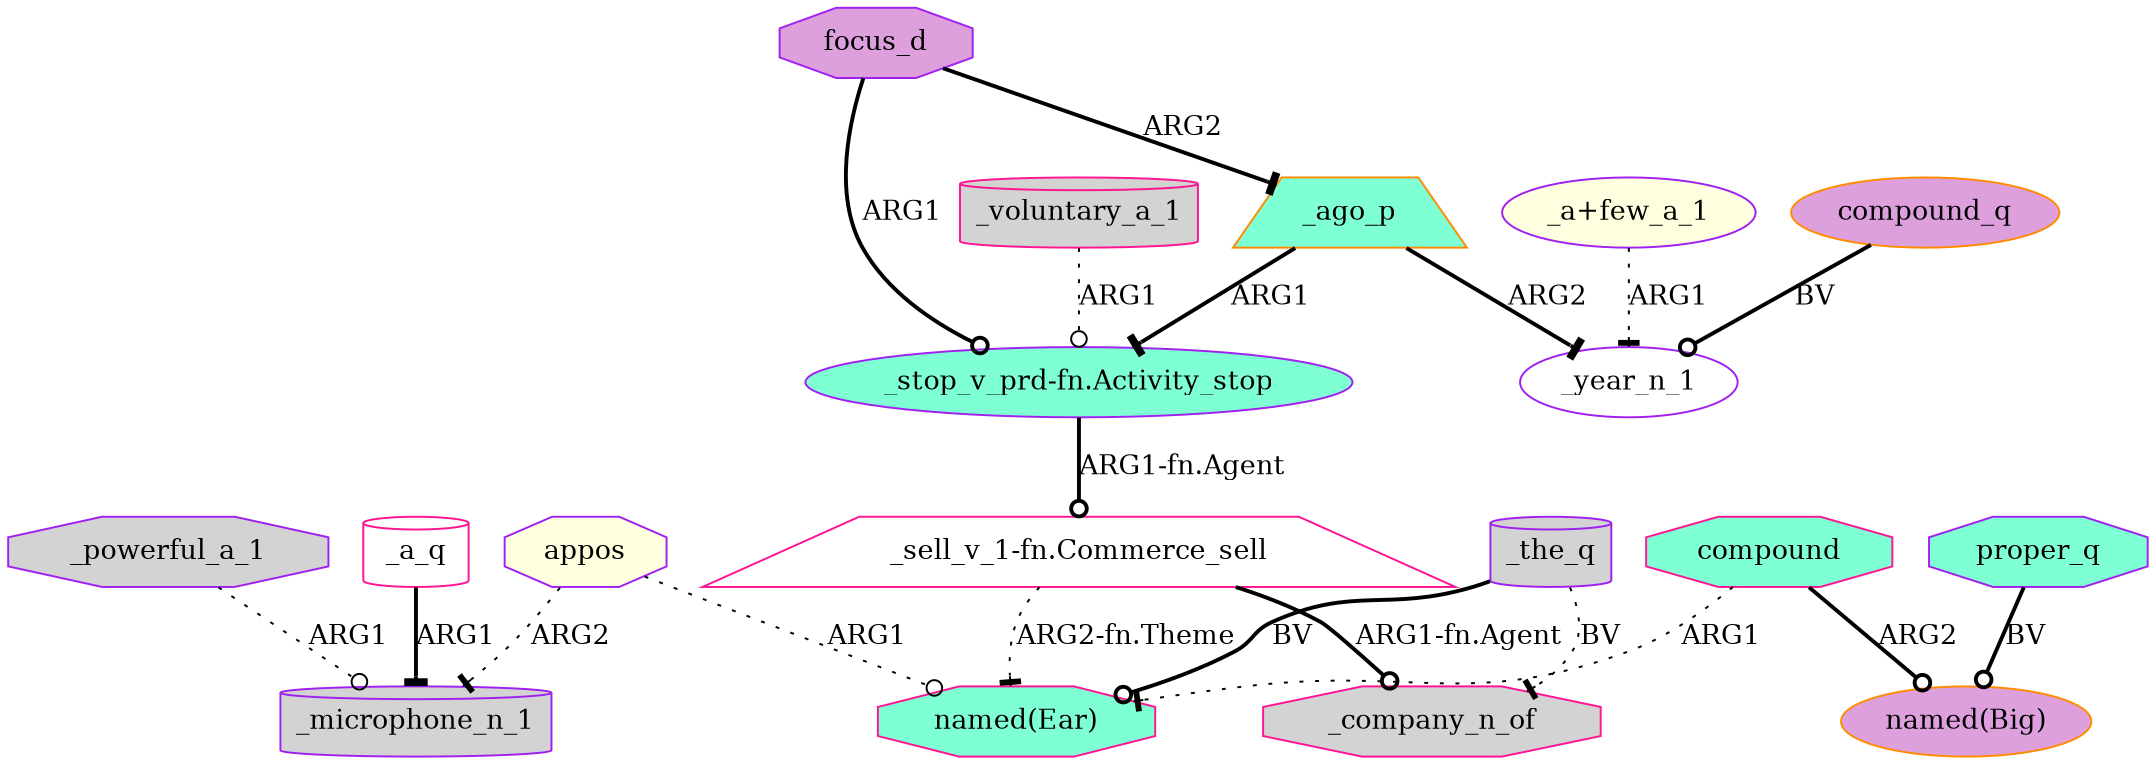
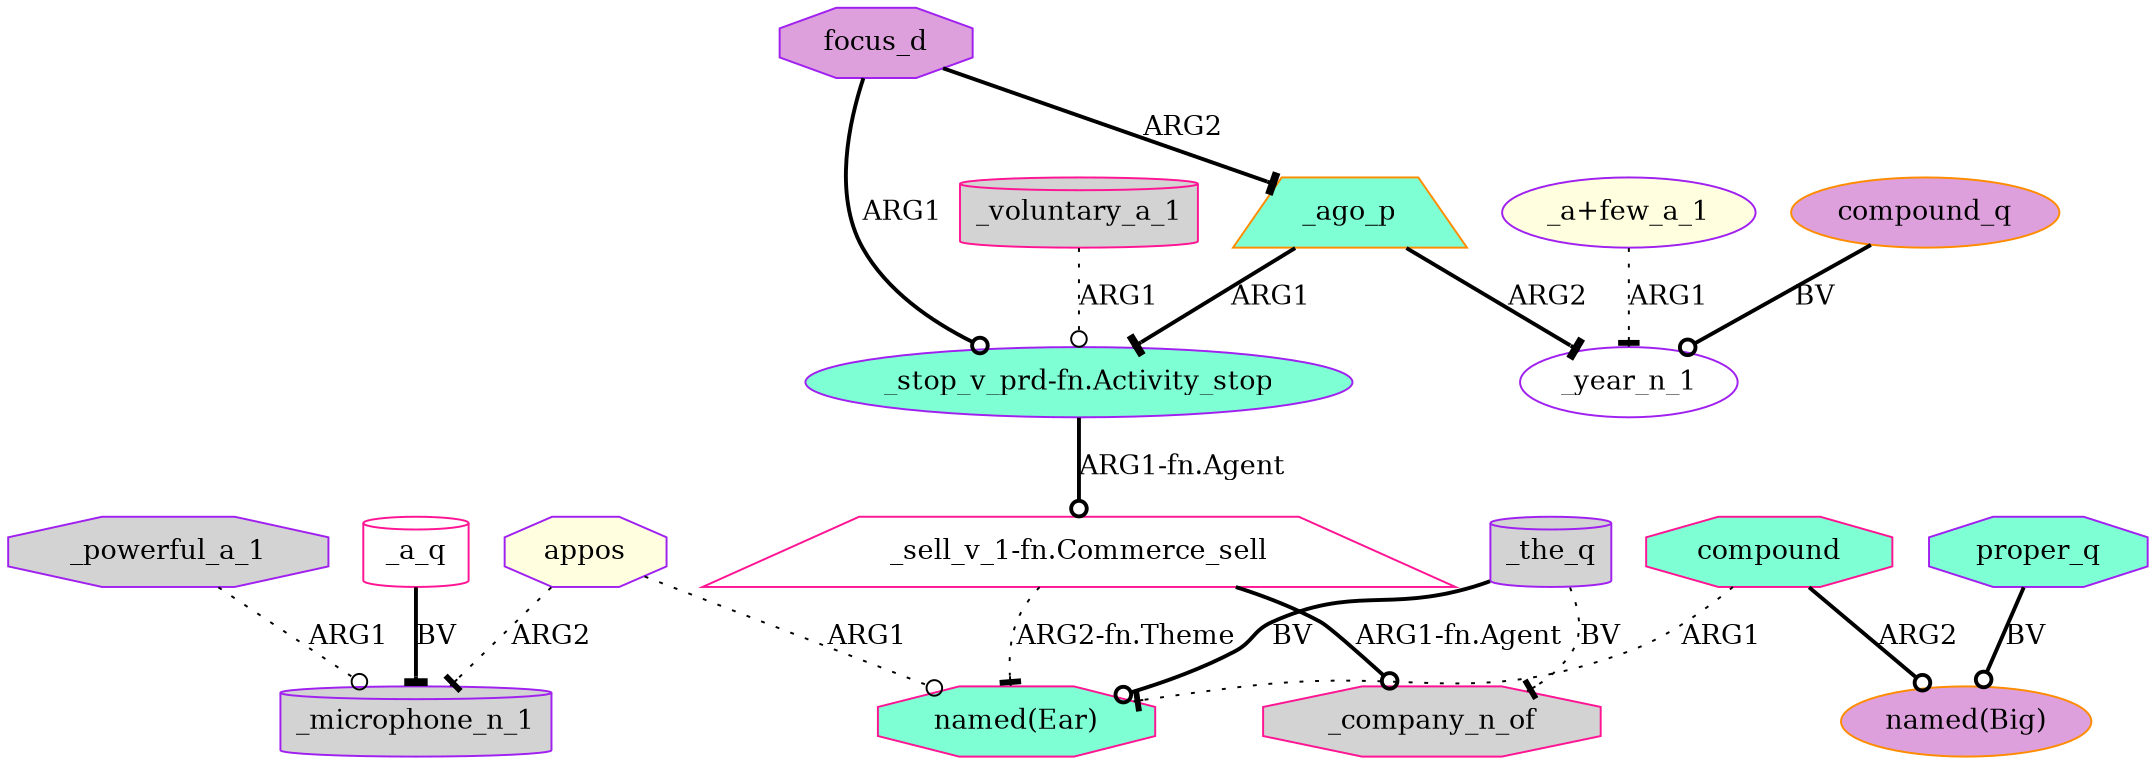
edge "_a_q" -> "_microphone_n_1": label "ARG1" -> "BV"
